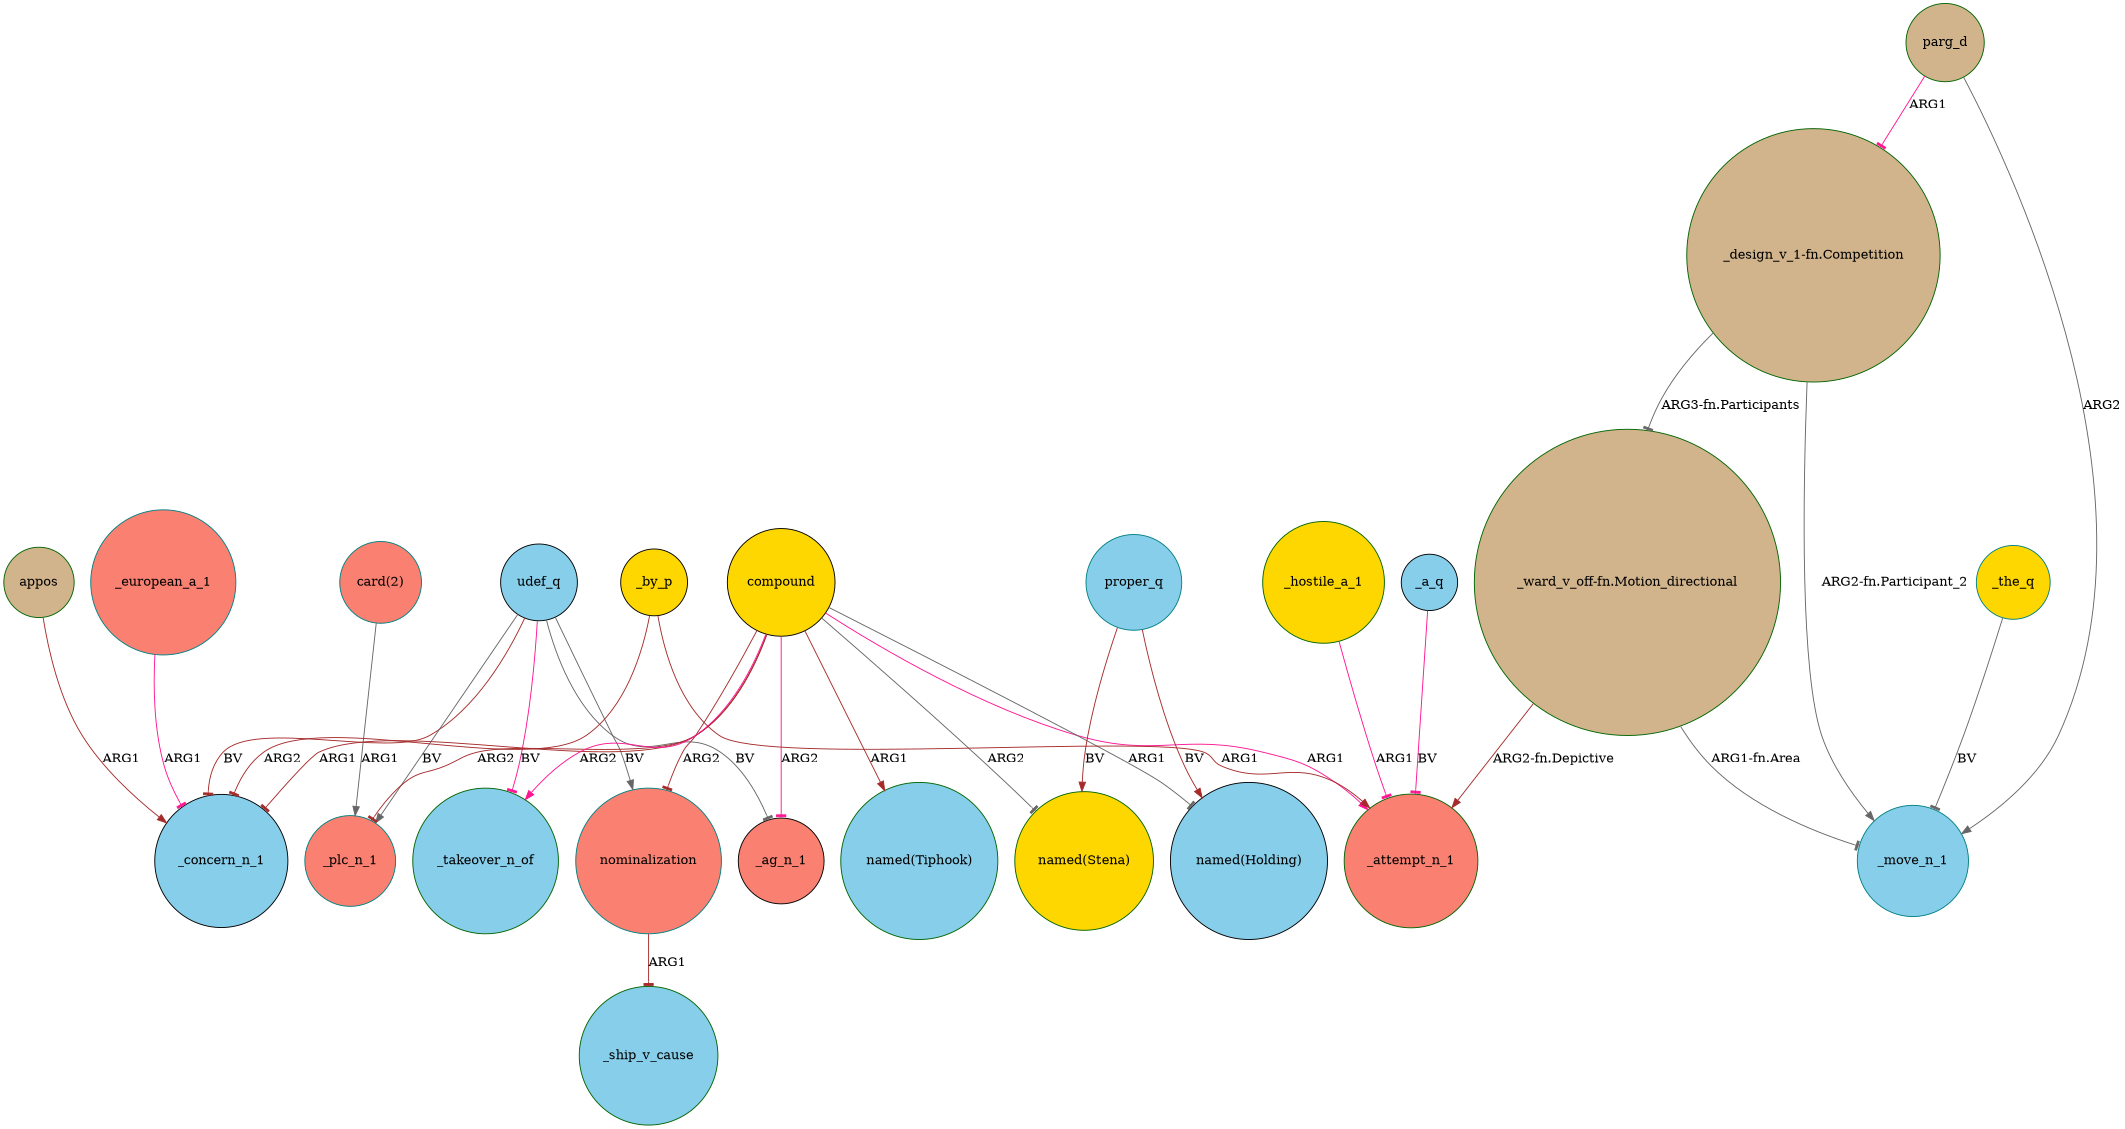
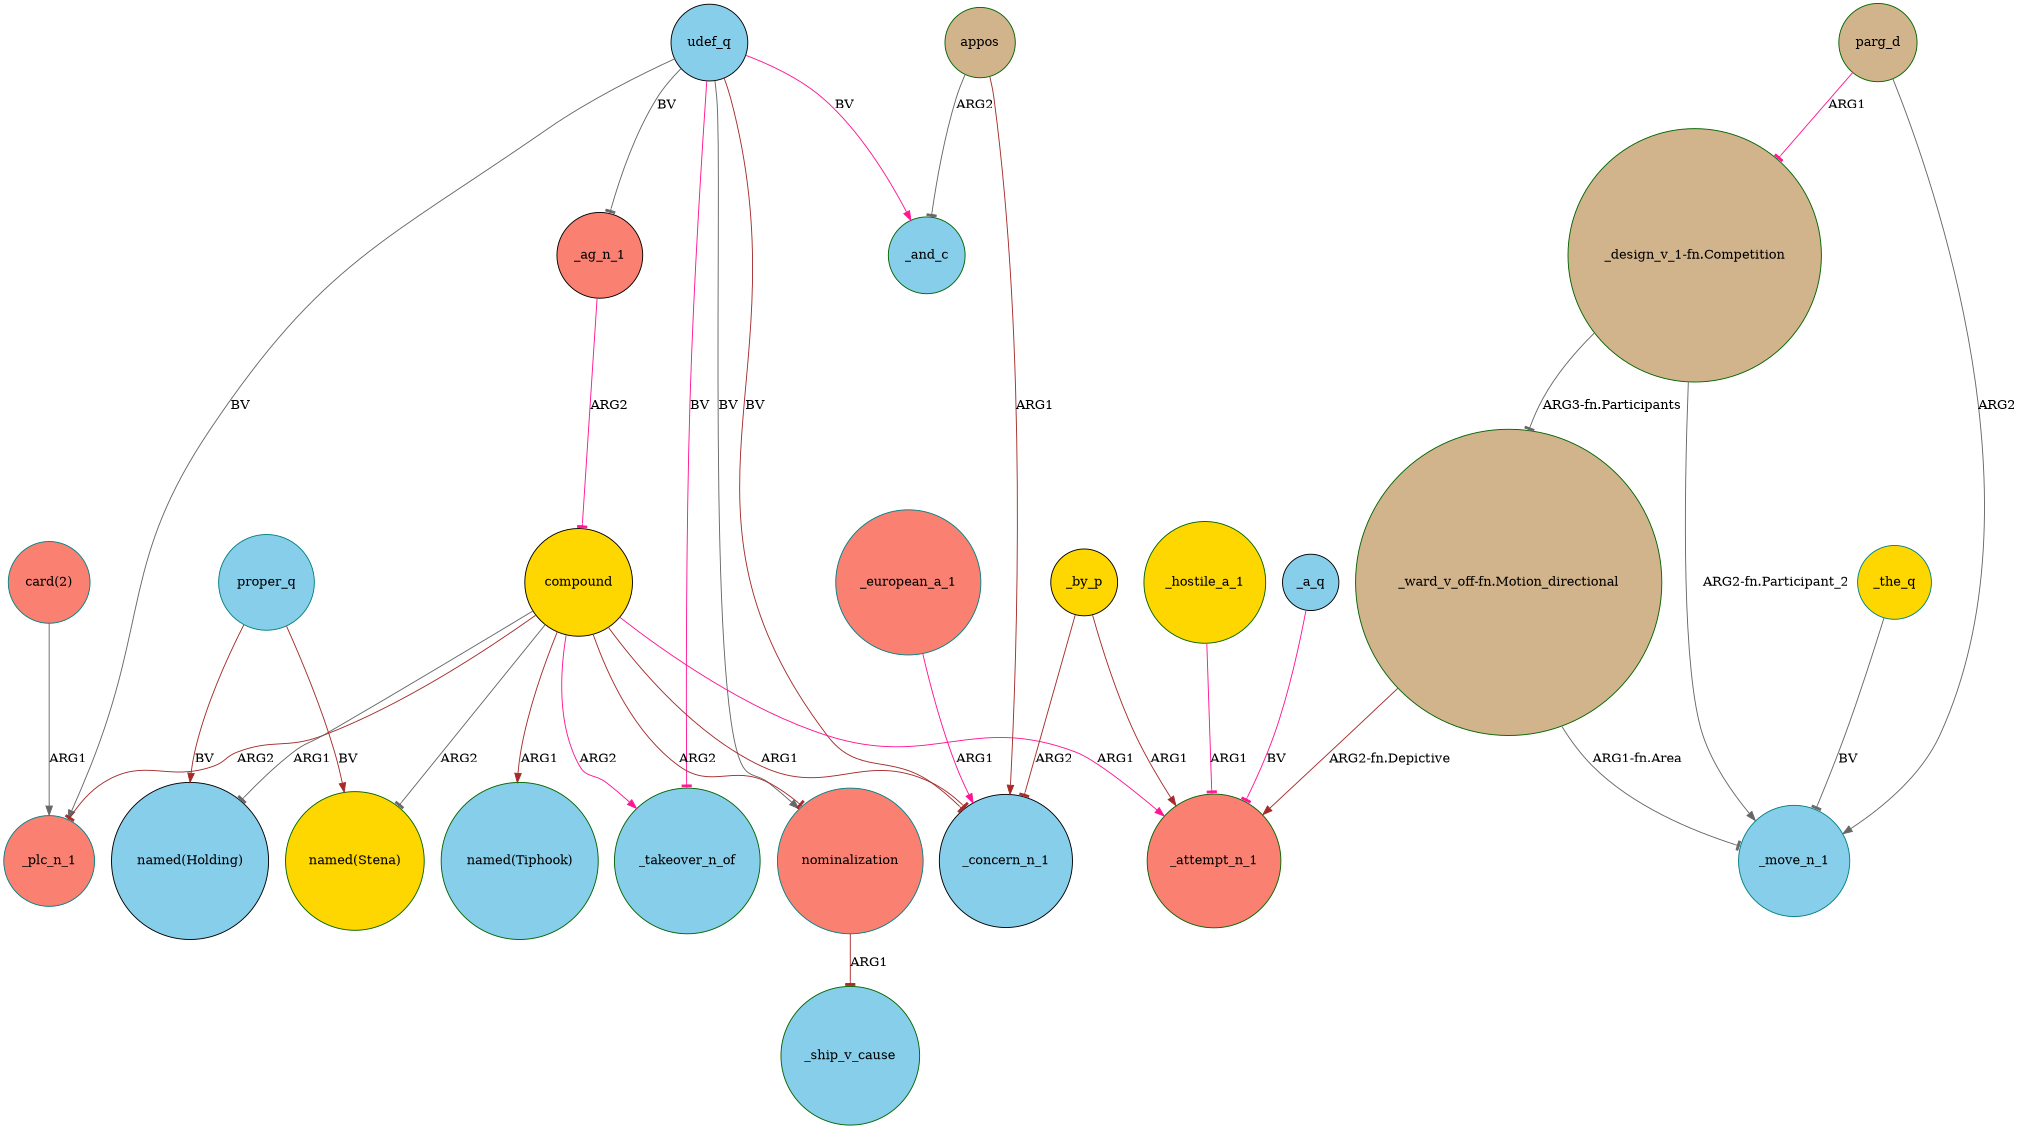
node "_and_c": added
edge "compound" -> "_ag_n_1": reversed
edge "_european_a_1" -> "_concern_n_1": arrowhead tee -> normal
